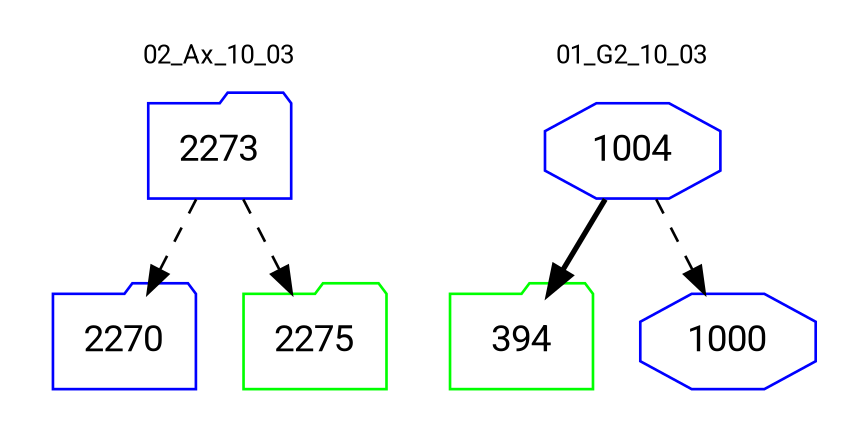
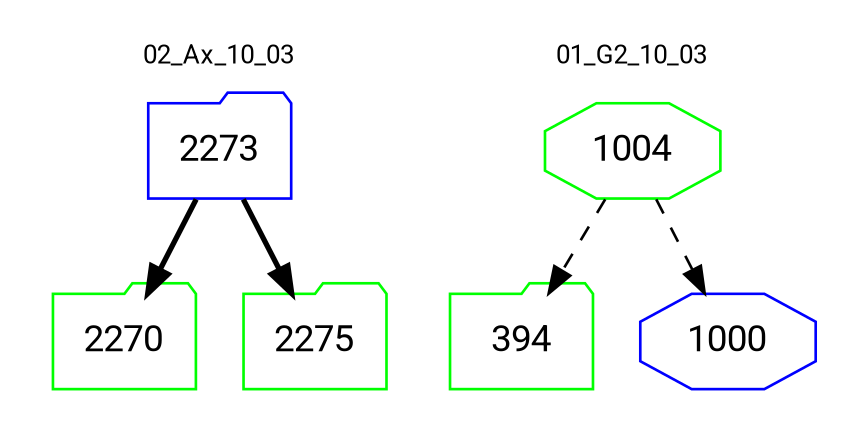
node "1004": color blue -> green
edge "2273" -> "2270": style dashed -> bold
edge "2273" -> "2275": style dashed -> bold
edge "1004" -> "394": style bold -> dashed
node "2270": color blue -> green
